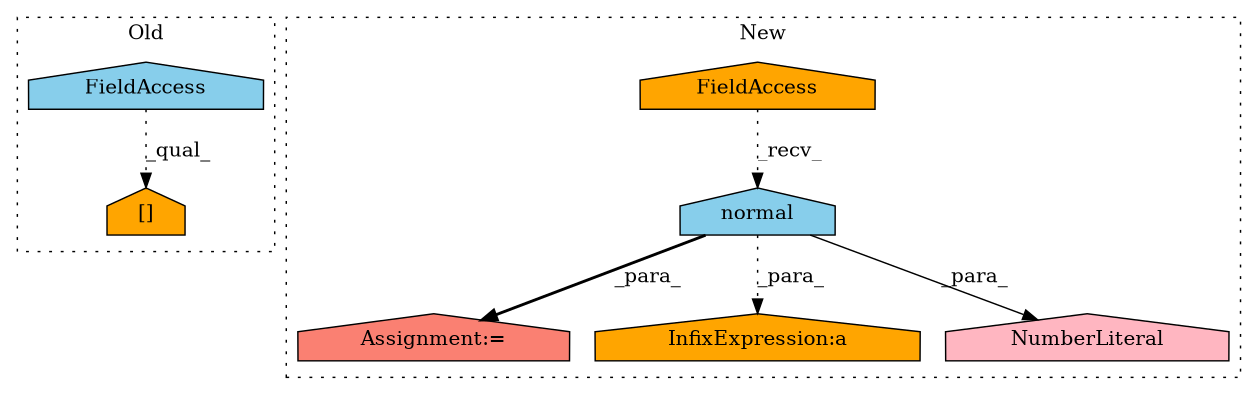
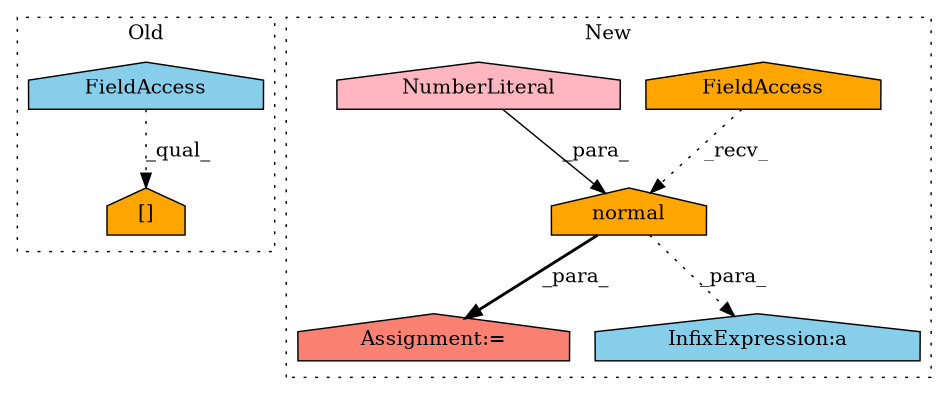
node "normal": fillcolor skyblue -> orange
edge "normal" -> "NumberLiteral": reversed
node "InfixExpression:a": fillcolor orange -> skyblue
